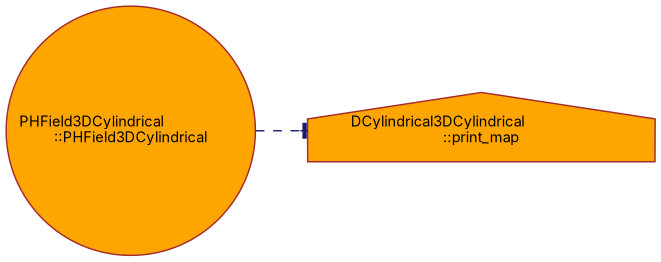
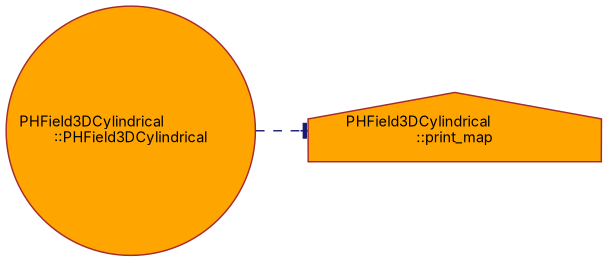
node "DCylindrical3DCylindrical ::print_map": label "DCylindrical3DCylindrical ::print_map" -> "PHField3DCylindrical ::print_map"
